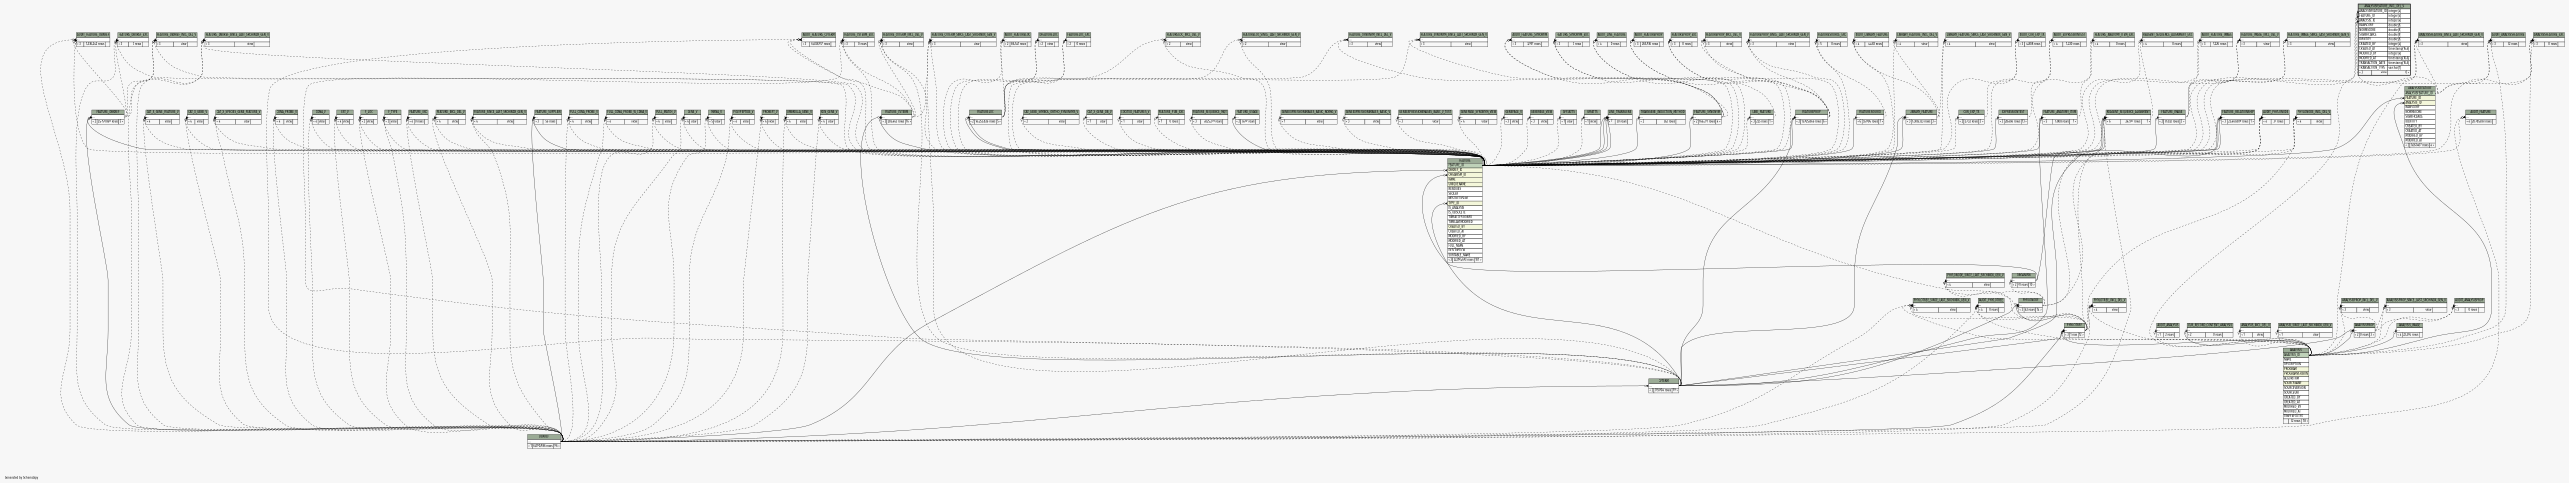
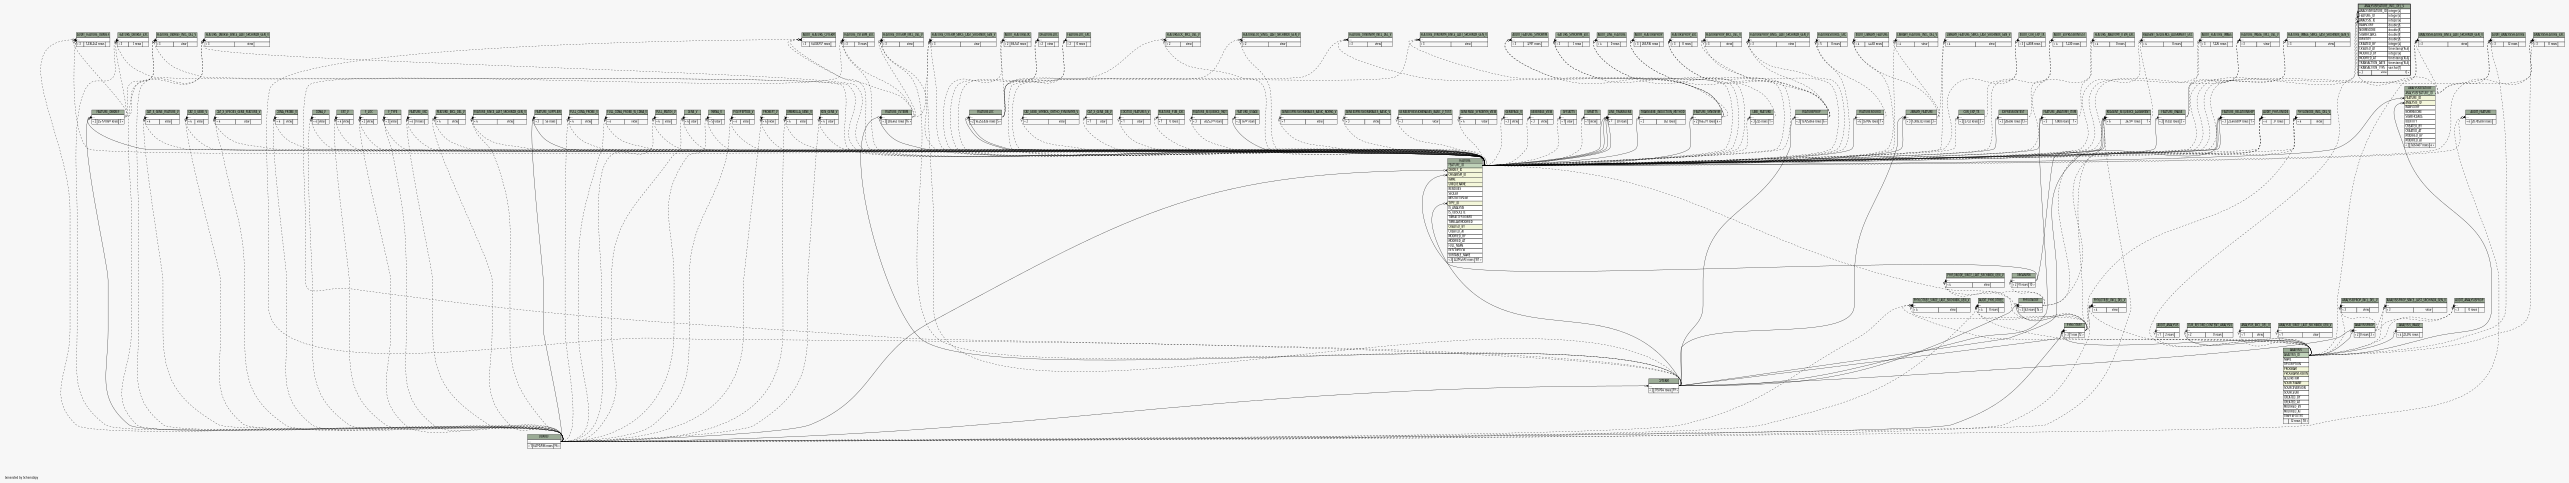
edge "FEATURE" -> "FEATUREPROP": removed
